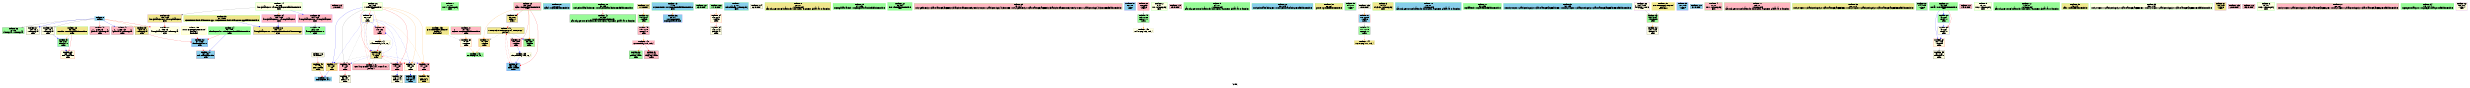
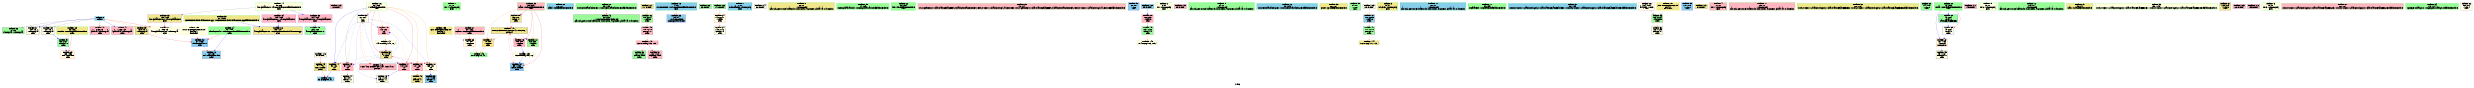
node "NodeID: 168": added
node "NodeID: 170": fillcolor skyblue -> khaki
node "NodeID: 58": text "main" -> "conv"
node "NodeID: 88": text "main" -> "traitsIcESaIcEEixEm"
edge "NodeID: 90" -> "NodeID: 93": now "NodeID: 90" -> "NodeID: 48"
node "NodeID: 67": text "main" -> "insensitive"
